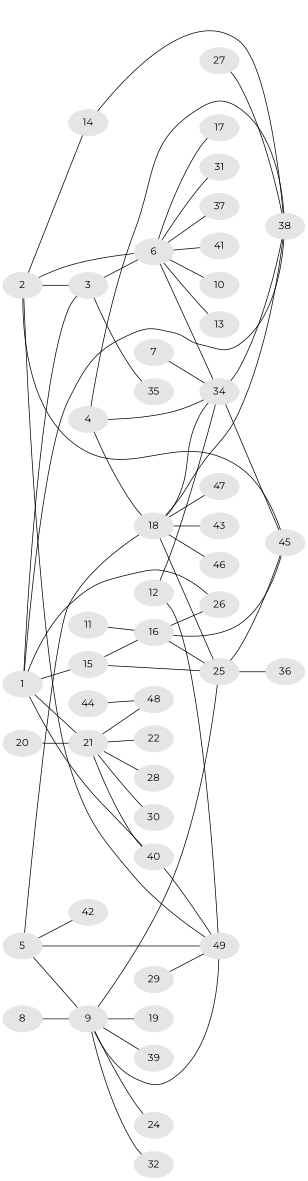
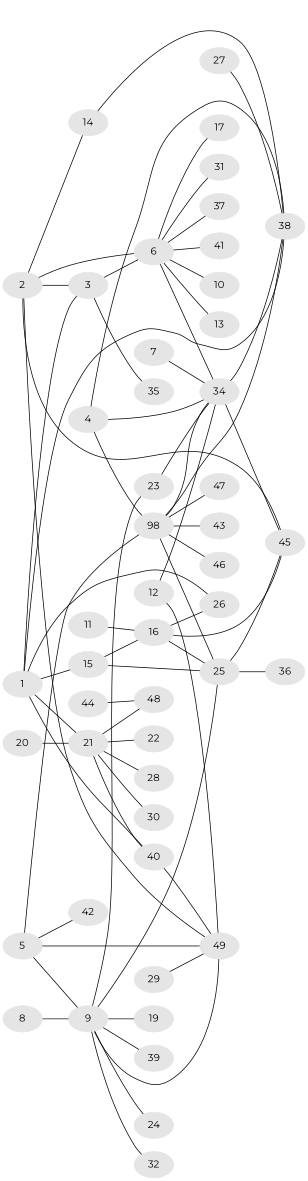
node "23": added
node "18": label "18" -> "98"
